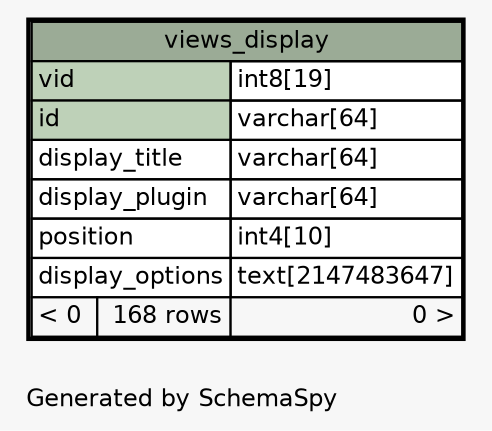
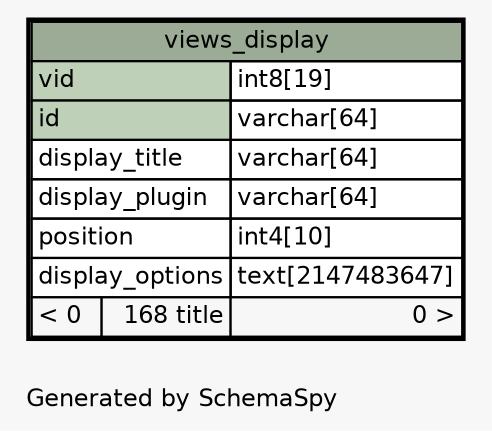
node "views_display": text "168 rows" -> "168 title"
